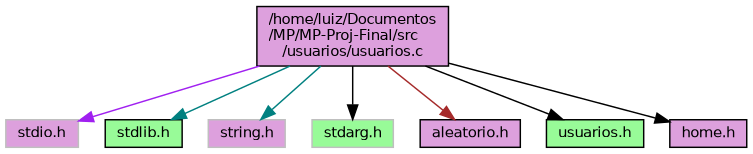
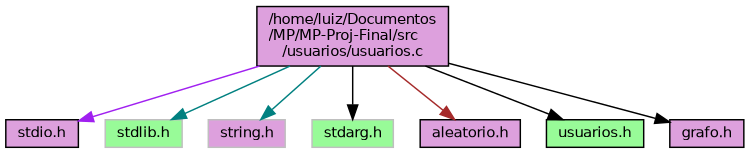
node "stdio.h": color grey75 -> black
node "stdlib.h": color black -> grey75
node "home.h": label "home.h" -> "grafo.h"
